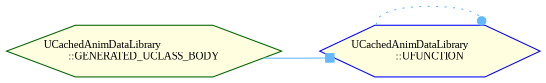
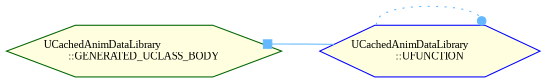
edge "UCachedAnimDataLibrary ::GENERATED_UCLASS_BODY" -> "UCachedAnimDataLibrary ::UFUNCTION": reversed
